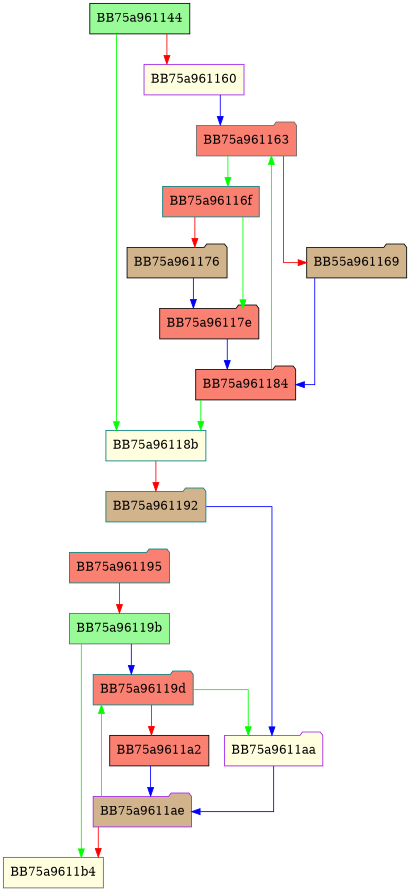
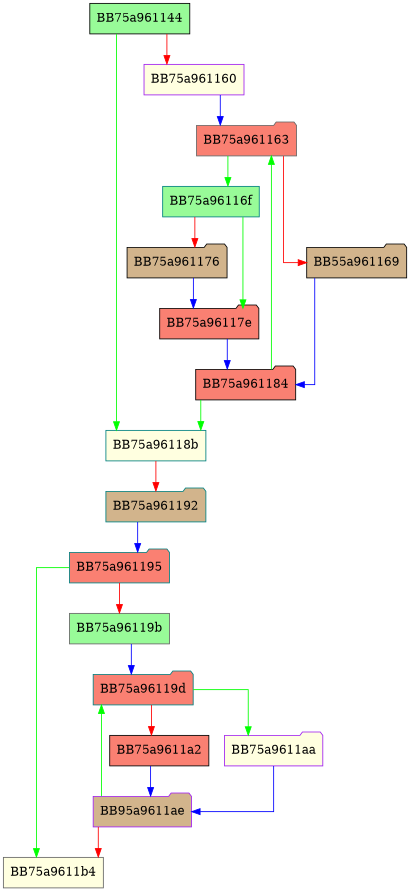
node "BB75a96116f": fillcolor salmon -> palegreen
edge "BB75a961192" -> "BB75a9611aa": now "BB75a961192" -> "BB75a961195"
edge "BB75a96119b" -> "BB75a9611b4": now "BB75a961195" -> "BB75a9611b4"
node "BB75a9611ae": label "BB75a9611ae" -> "BB95a9611ae"
